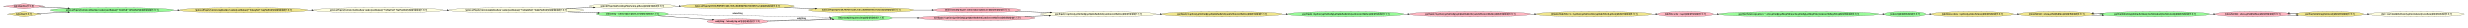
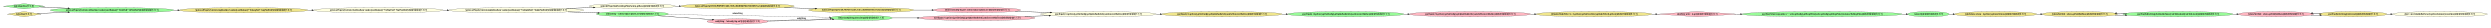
node "beforeSuperClass['1', '0', '0']": fillcolor lightpink -> palegreen
node "IndexWriter writer = iw.get()@@@17@@@['0', '0', '1']": shape ellipse -> diamond
